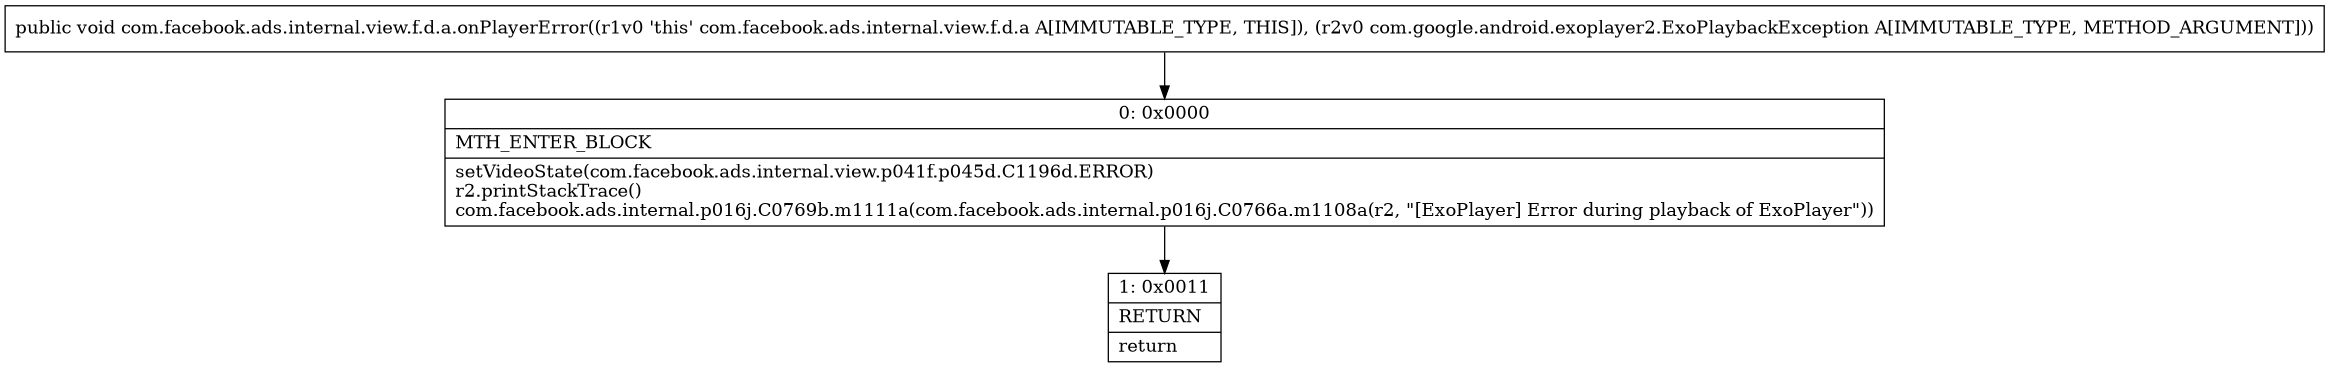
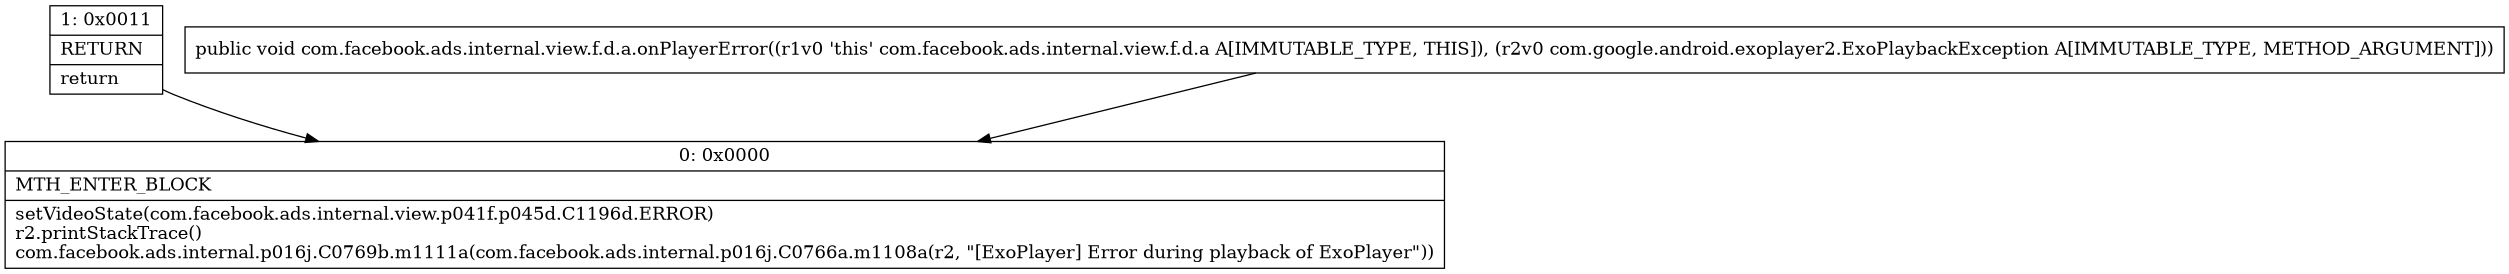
edge "0: 0x0000" -> "1: 0x0011": reversed
